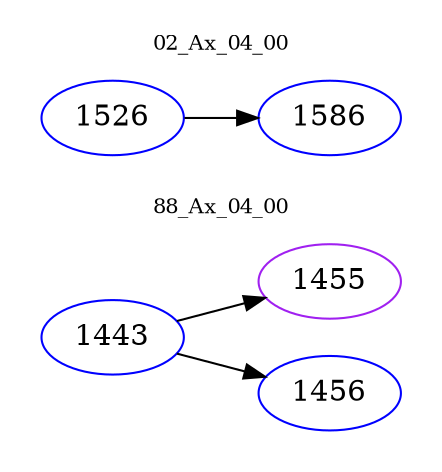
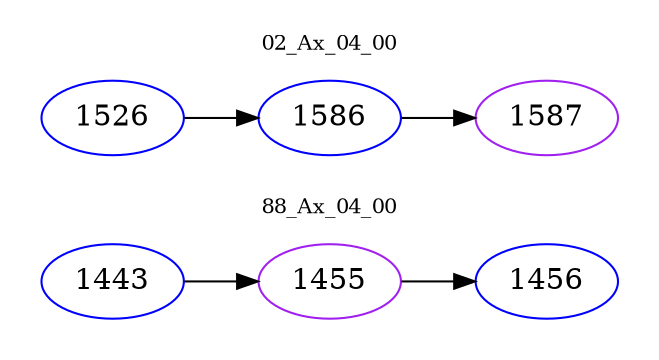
node "1587": added
edge "1443" -> "1456": now "1455" -> "1456"
